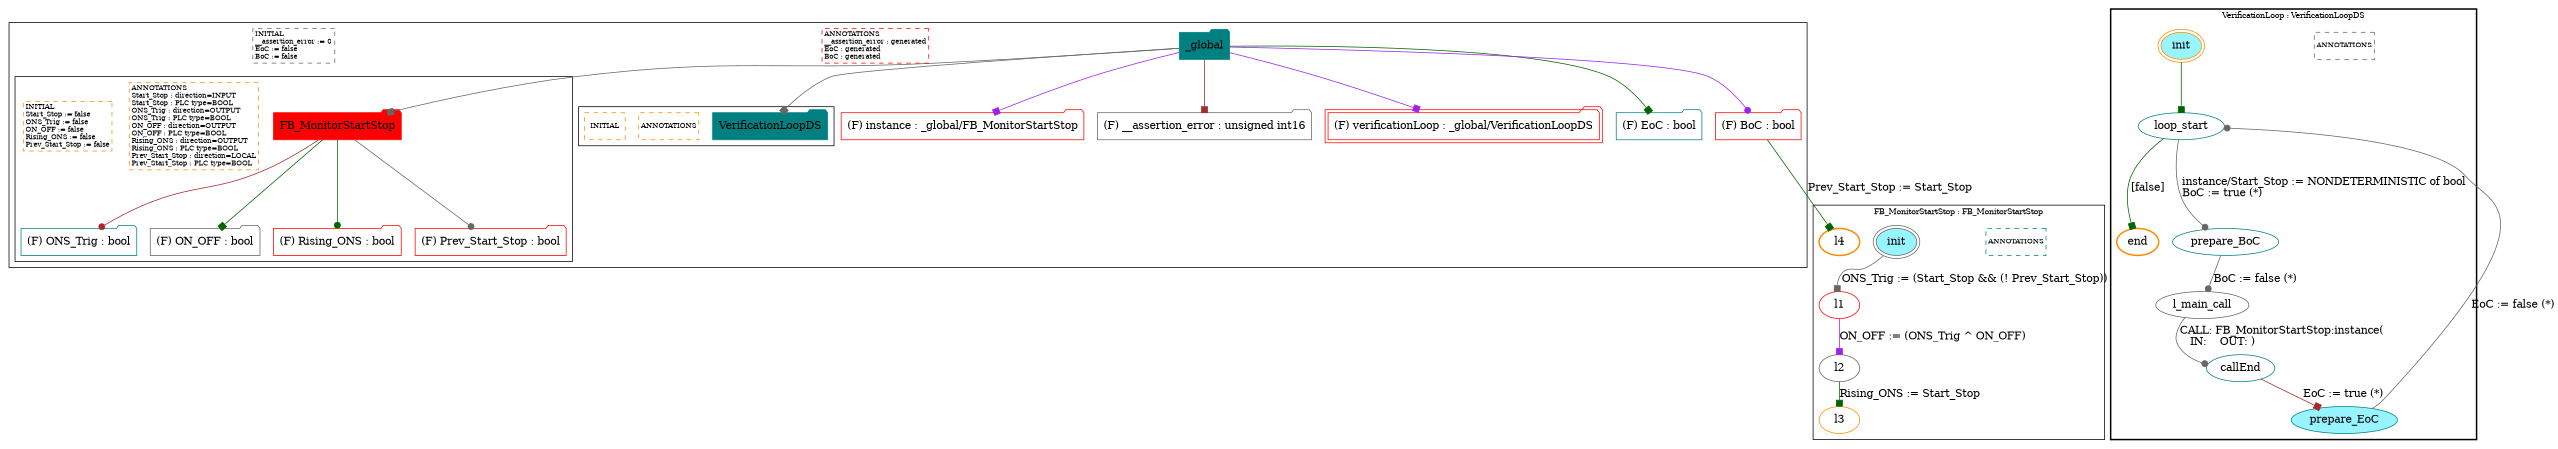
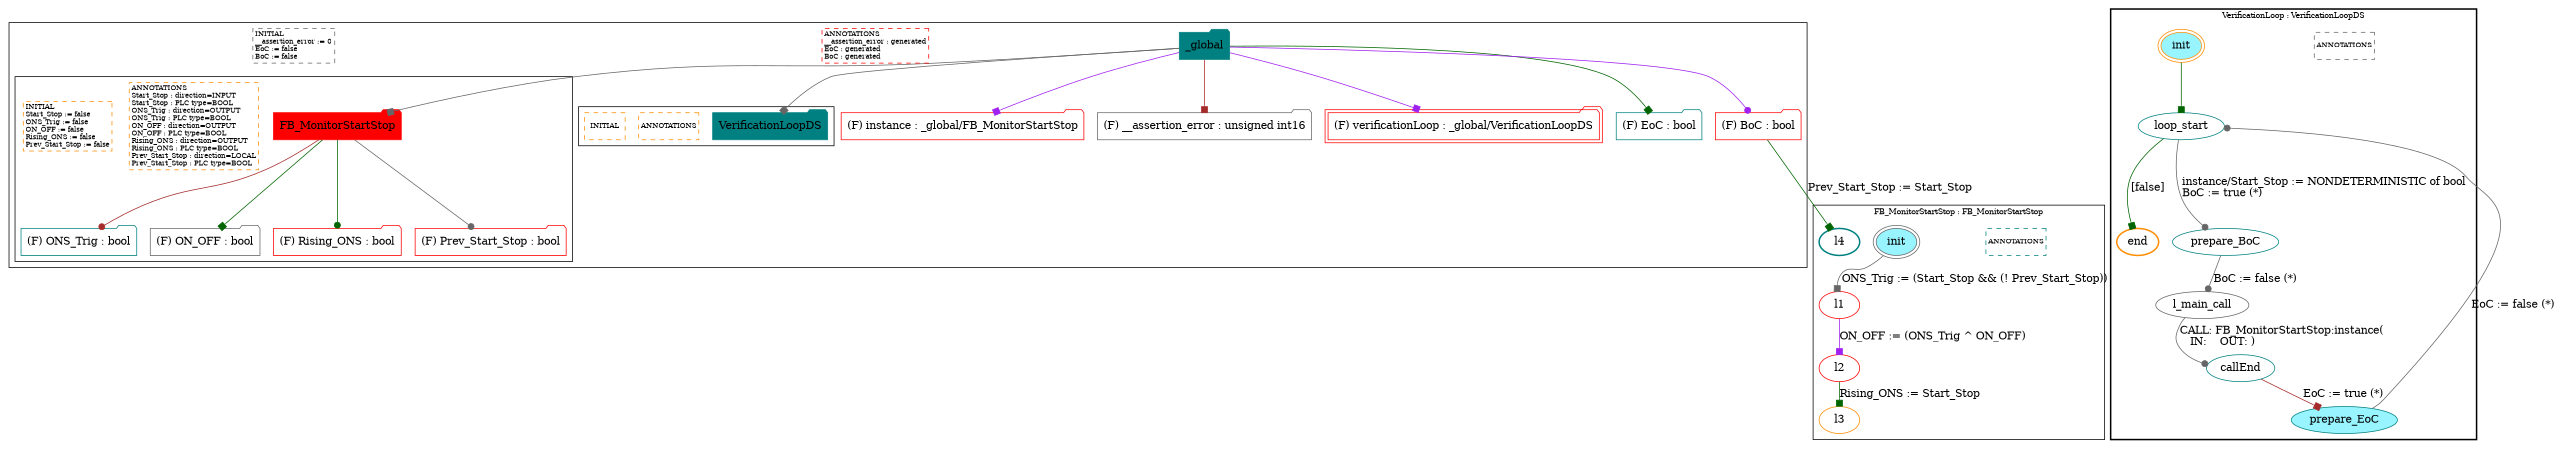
node "l4": color darkorange -> teal
node "l2": color gray40 -> red
